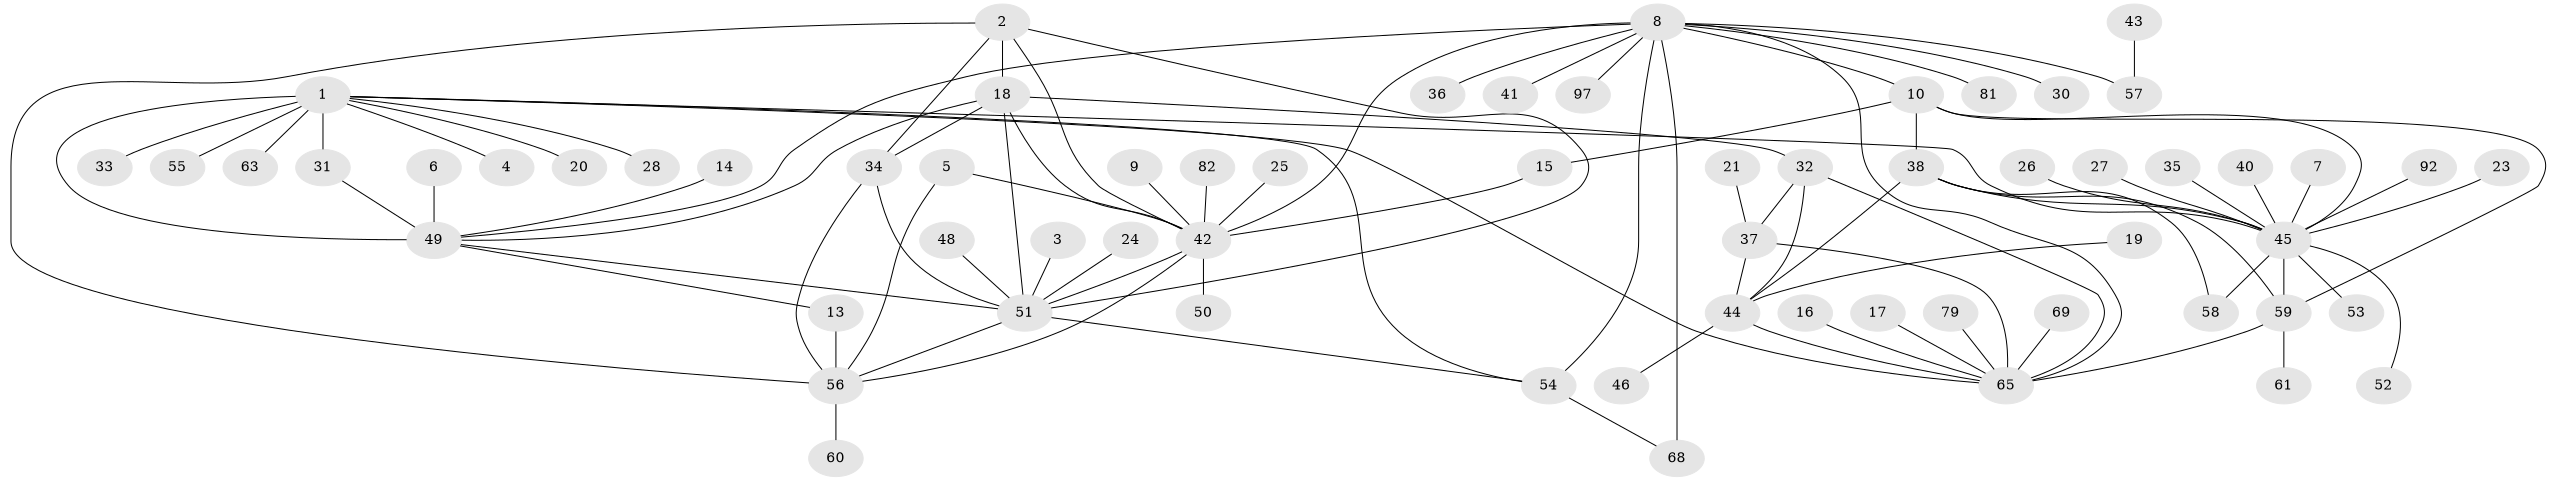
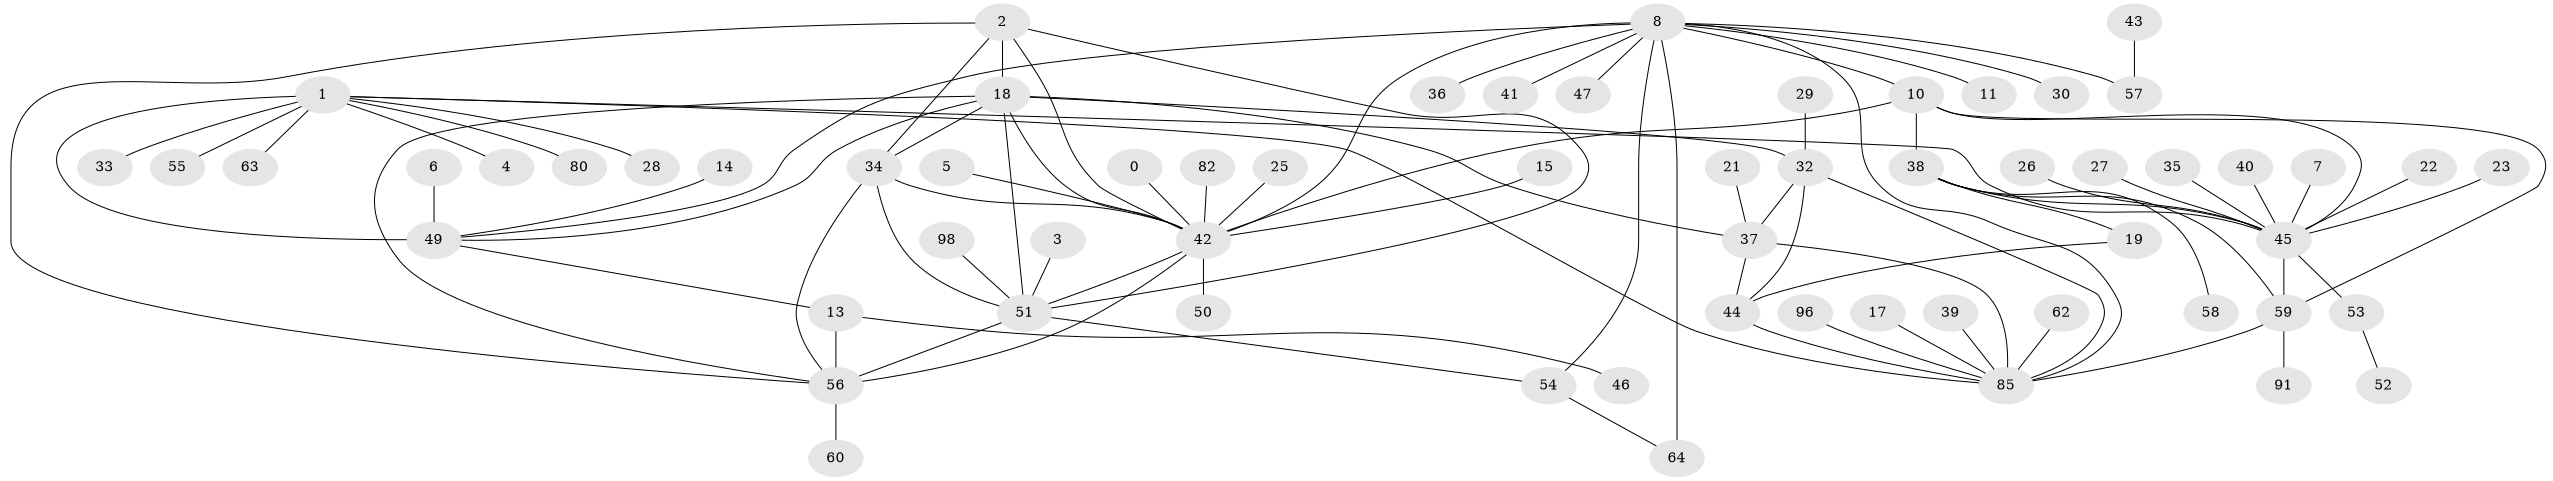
node "97": label "97" -> "47"
node "29": added
node "81": label "81" -> "11"
edge "10" -- "15": now "10" -- "42"
edge "18" -- "37": added
edge "1" -- "54": removed
node "31": removed
node "20": label "20" -> "80"
node "9": label "9" -> "0"
node "92": label "92" -> "22"
edge "34" -- "42": added
node "48": label "48" -> "98"
node "24": removed
edge "38" -- "44": now "38" -- "19"
edge "49" -- "51": removed
edge "5" -- "56": now "18" -- "56"
edge "45" -- "58": removed
edge "45" -- "52": now "53" -- "52"
node "16": label "16" -> "96"
node "79": label "79" -> "39"
node "69": label "69" -> "62"
edge "44" -- "46": now "13" -- "46"
node "65": label "65" -> "85"
node "61": label "61" -> "91"
node "68": label "68" -> "64"
